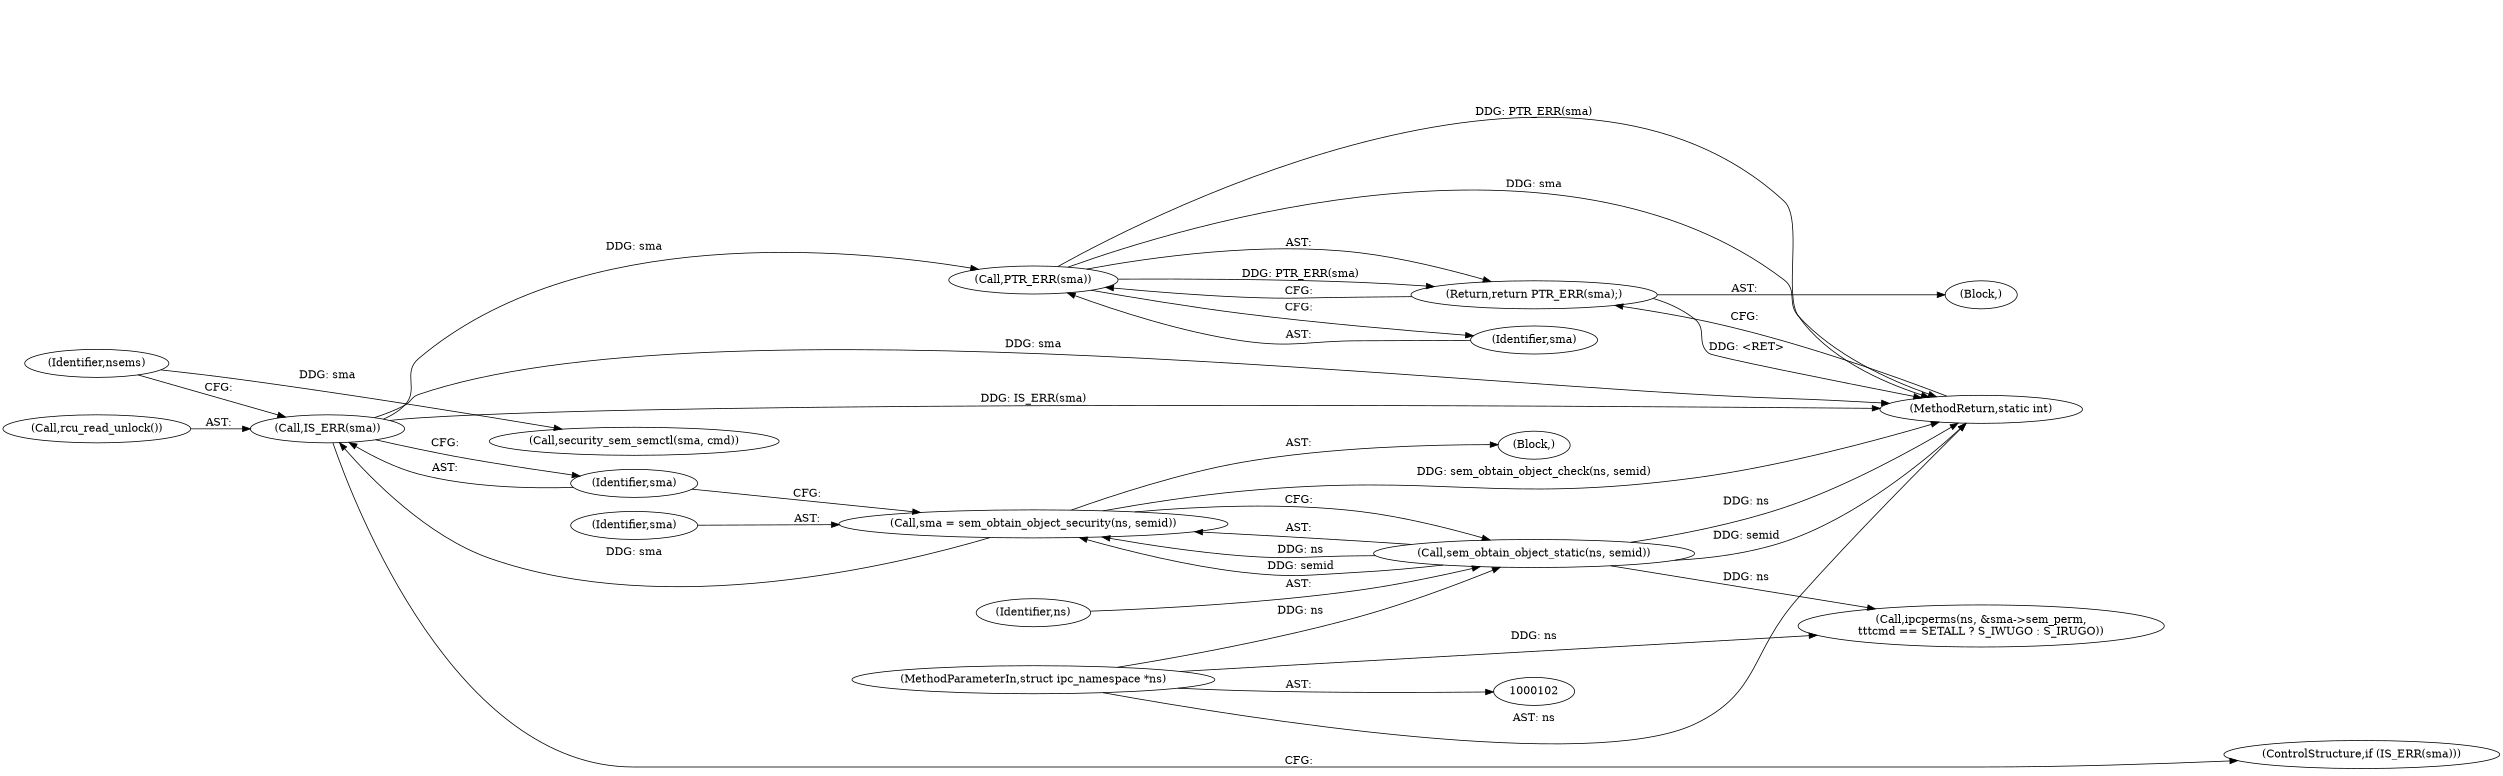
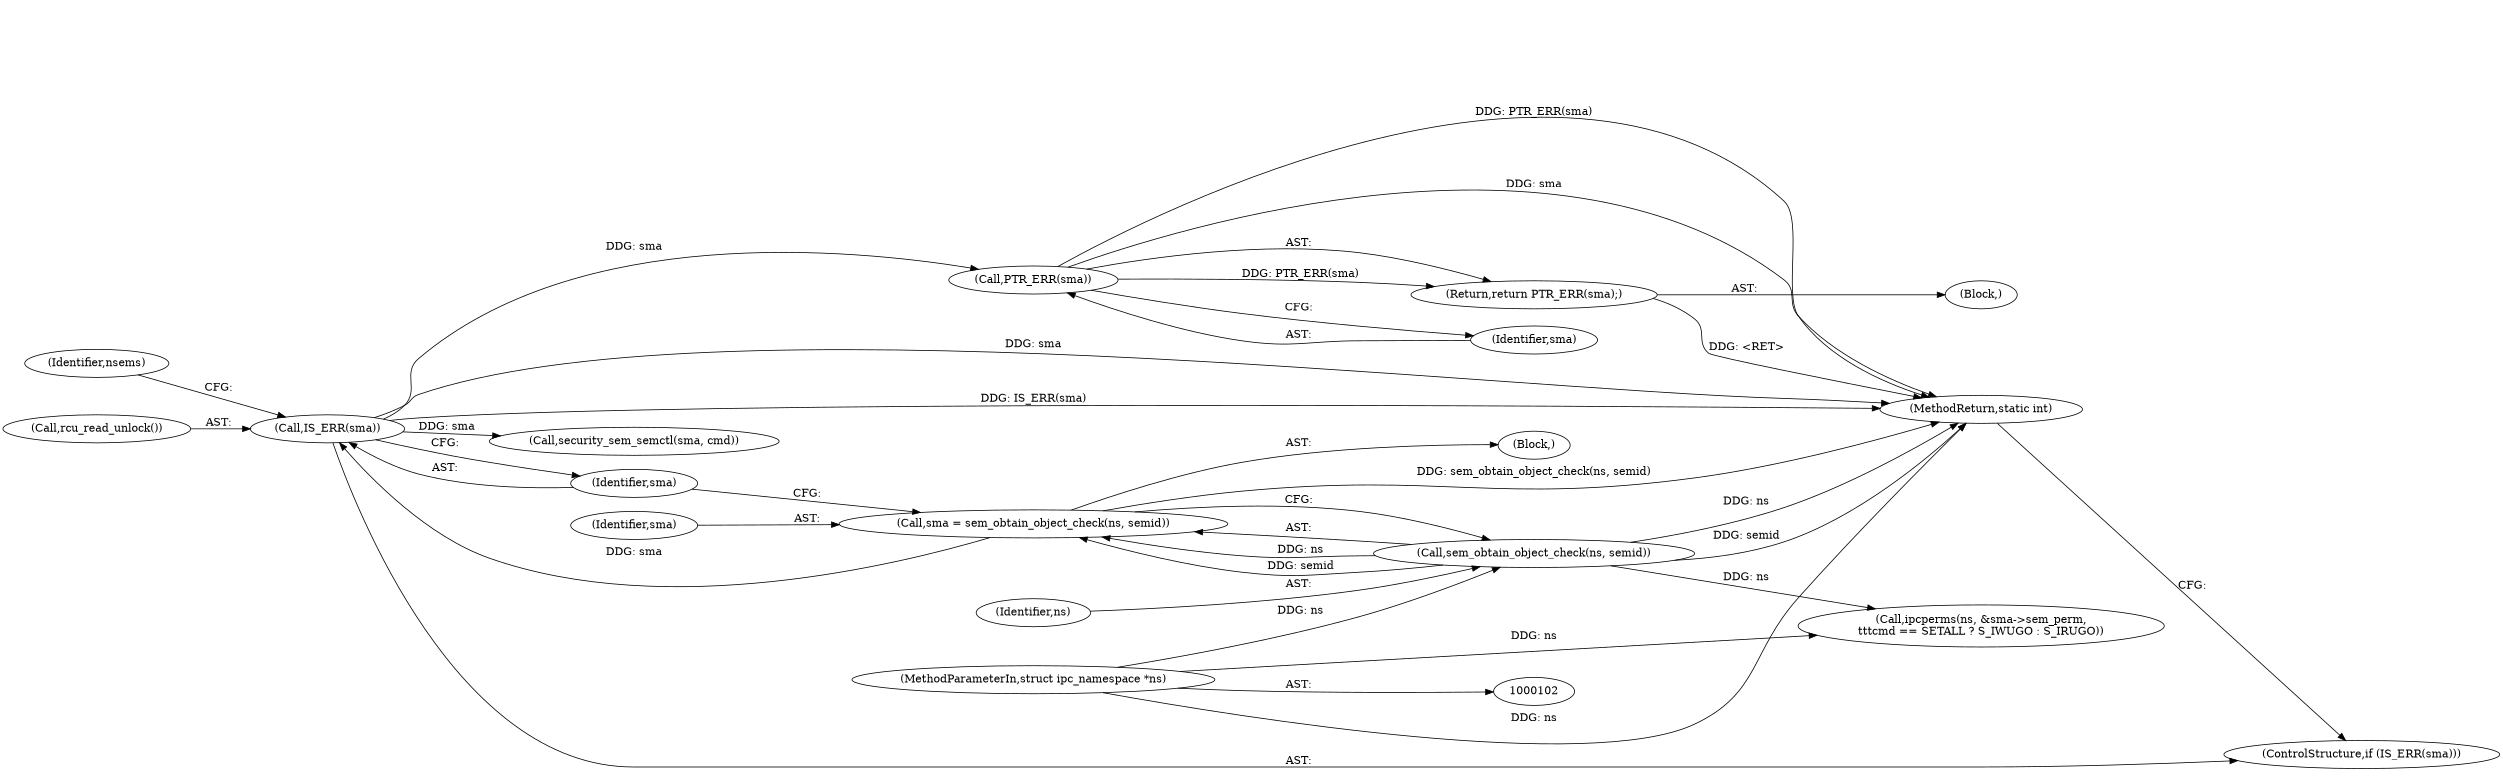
edge "(Return,return PTR_ERR(sma);)" -> "(Call,PTR_ERR(sma))": removed, label "CFG:"
edge "(MethodReturn,static int)" -> "(Return,return PTR_ERR(sma);)": now "(MethodReturn,static int)" -> "(ControlStructure,if (IS_ERR(sma)))"
edge "(Identifier,nsems)" -> "(Call,security_sem_semctl(sma, cmd))": now "(Call,IS_ERR(sma))" -> "(Call,security_sem_semctl(sma, cmd))"
node "(Call,sma = sem_obtain_object_security(ns, semid))": label "(Call,sma = sem_obtain_object_security(ns, semid))" -> "(Call,sma = sem_obtain_object_check(ns, semid))"
node "(Call,sem_obtain_object_static(ns, semid))": label "(Call,sem_obtain_object_static(ns, semid))" -> "(Call,sem_obtain_object_check(ns, semid))"
edge "(MethodParameterIn,struct ipc_namespace *ns)" -> "(MethodReturn,static int)": label "AST: ns" -> "DDG: ns"
edge "(Call,IS_ERR(sma))" -> "(ControlStructure,if (IS_ERR(sma)))": label "CFG: " -> "AST: "
